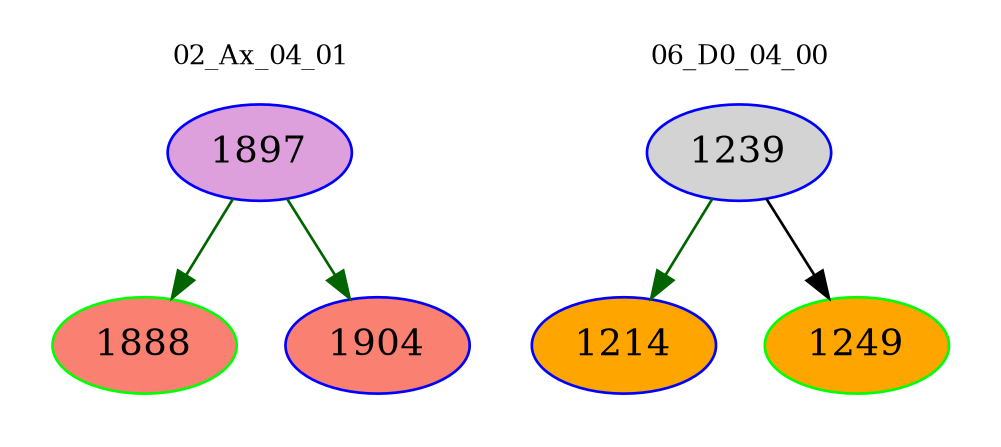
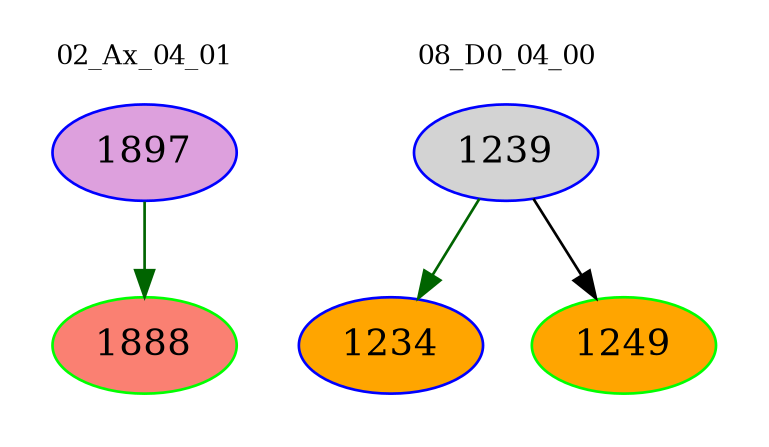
cluster "06_D0_04_00": label "06_D0_04_00" -> "08_D0_04_00"
node "1904": removed
node "1214": label "1214" -> "1234"
